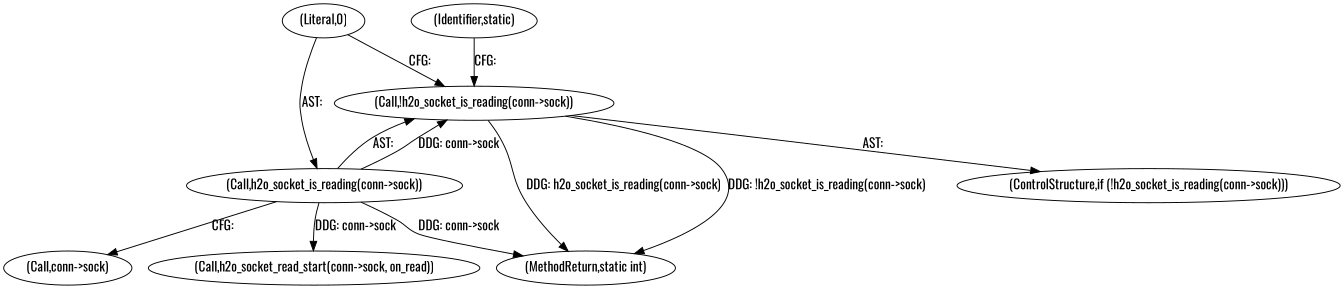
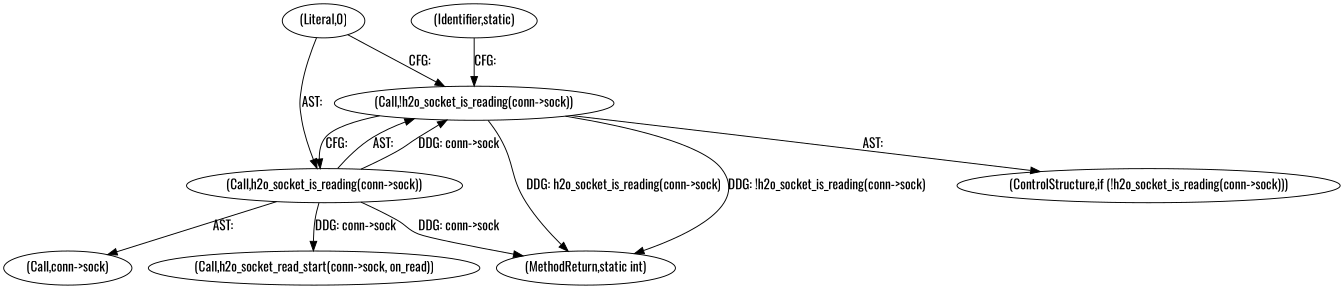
edge "(Call,!h2o_socket_is_reading(conn->sock))" -> "(Call,h2o_socket_is_reading(conn->sock))": added, label "CFG:"
edge "(Call,h2o_socket_is_reading(conn->sock))" -> "(Call,conn->sock)": label "CFG: " -> "AST: "
